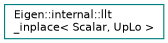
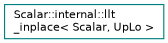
node "Eigen::internal::llt _inplace< Scalar, UpLo >": label "Eigen::internal::llt _inplace< Scalar, UpLo >" -> "Scalar::internal::llt _inplace< Scalar, UpLo >"
